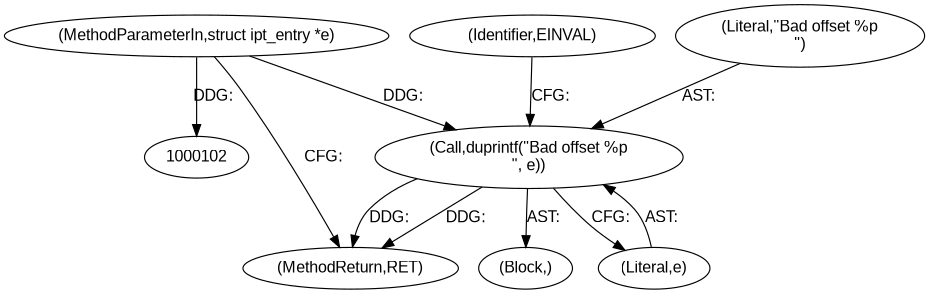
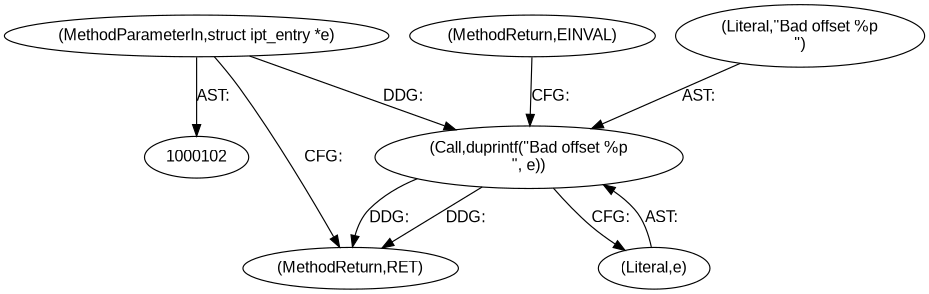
node "(Identifier,EINVAL)": label "(Identifier,EINVAL)" -> "(MethodReturn,EINVAL)"
edge "(MethodParameterIn,struct ipt_entry *e)" -> "1000102": label "DDG: " -> "AST: "
node "(Block,)": removed
